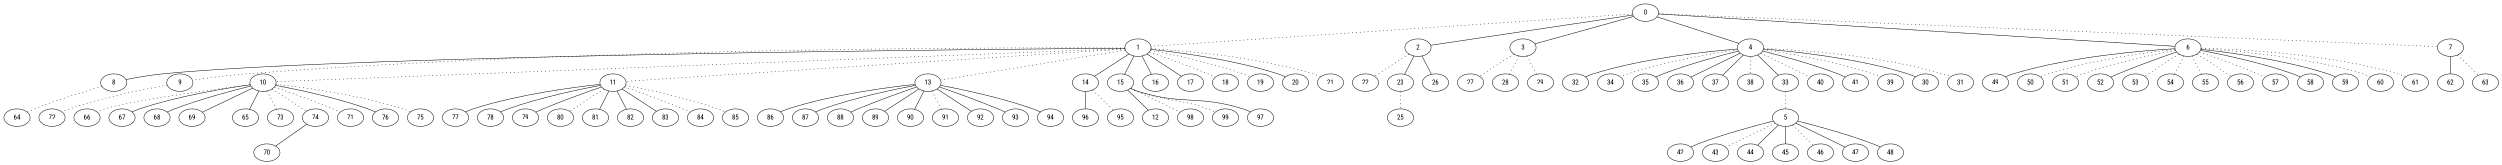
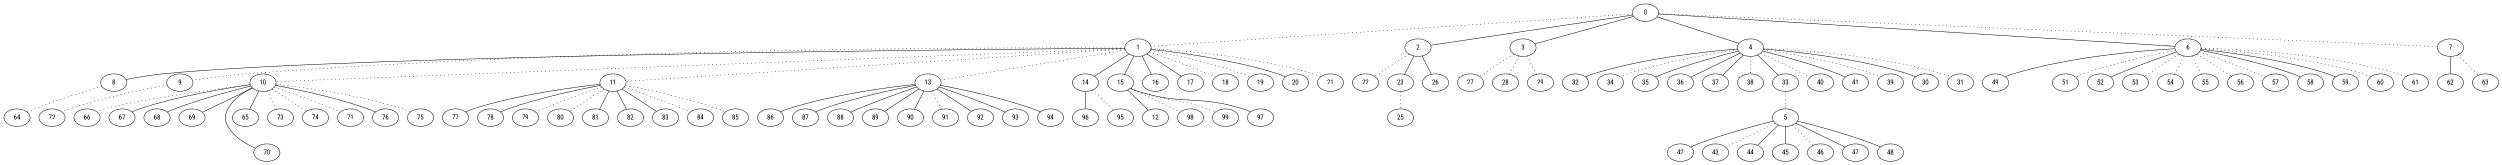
node "50": removed
edge "11" -- "79": style solid -> dotted
edge "74" -- "70": now "10" -- "70"
